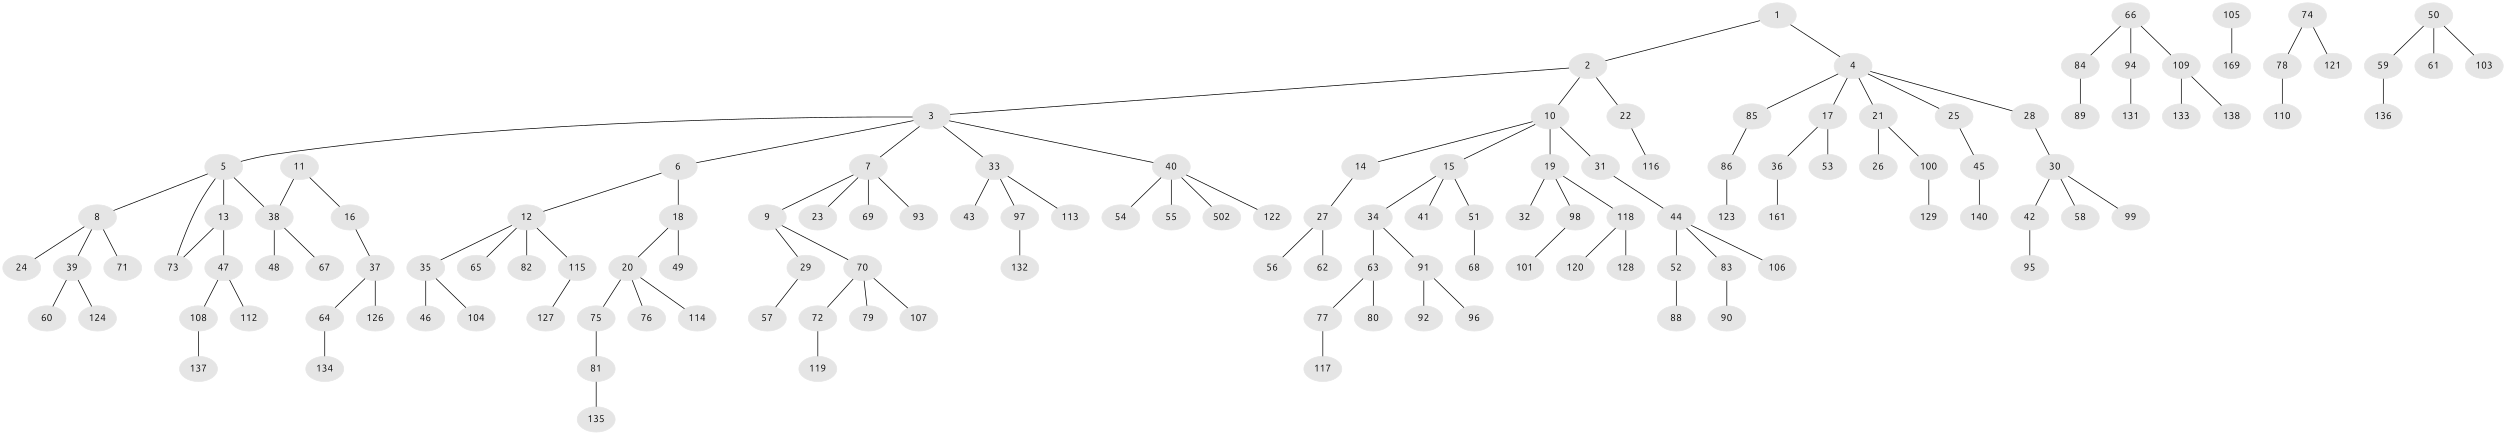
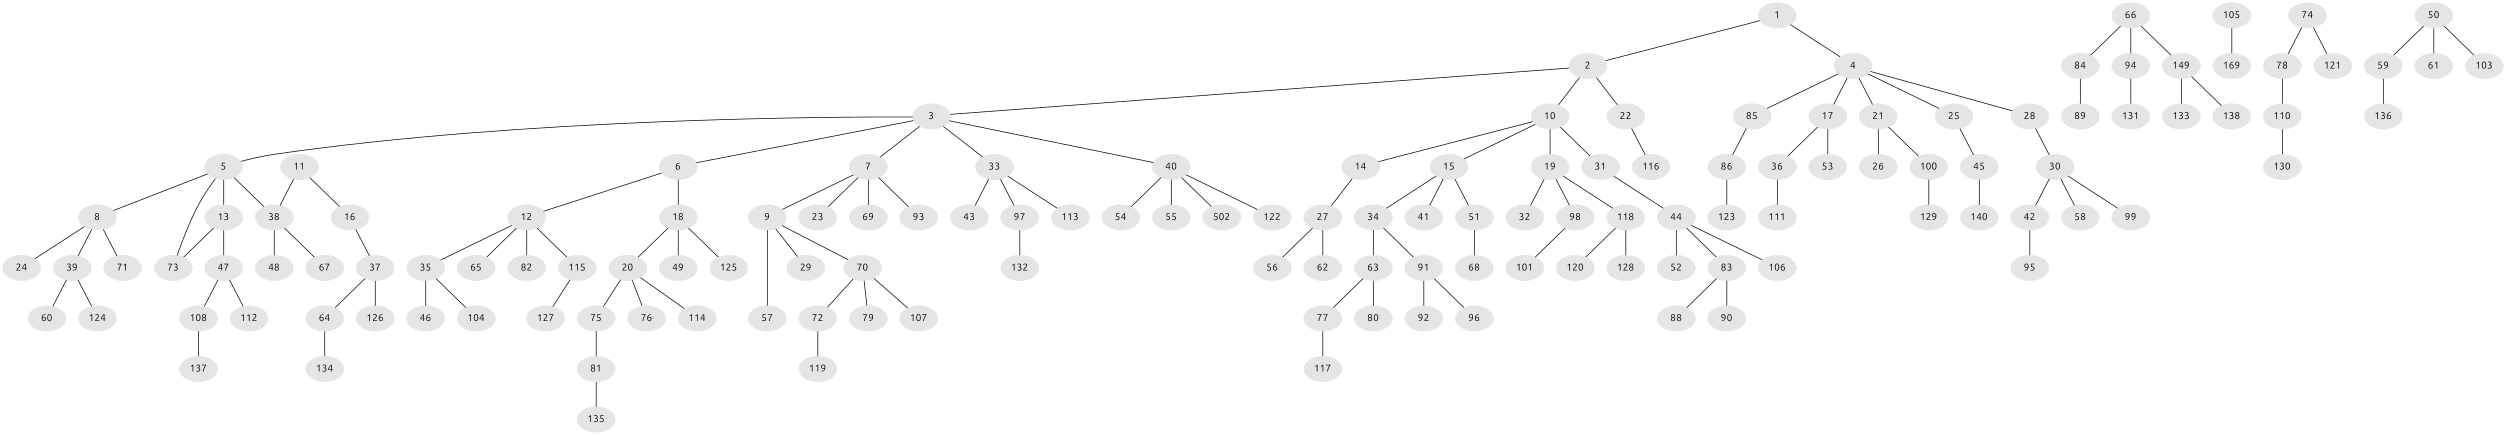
node "109": label "109" -> "149"
node "130": added
node "161": label "161" -> "111"
node "125": added
edge "29" -- "57": now "9" -- "57"
edge "52" -- "88": now "83" -- "88"
